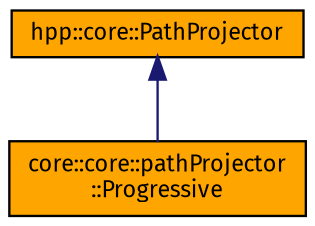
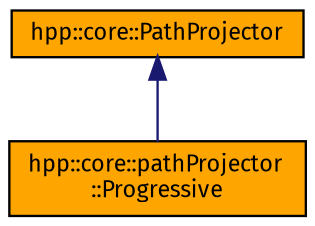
node "core::core::pathProjector ::Progressive": label "core::core::pathProjector ::Progressive" -> "hpp::core::pathProjector ::Progressive"
